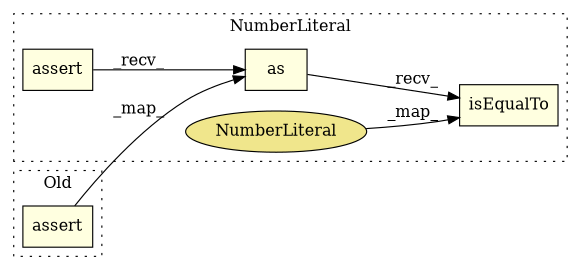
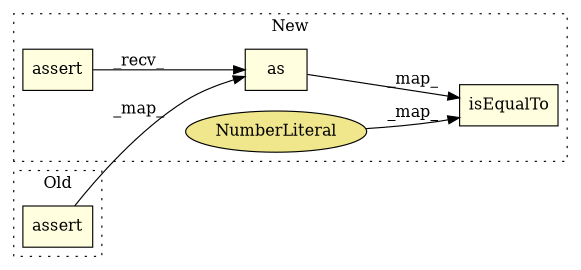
cluster "NumberLiteral": label "NumberLiteral" -> "New"
edge "as" -> "isEqualTo": label "_recv_" -> "_map_"
